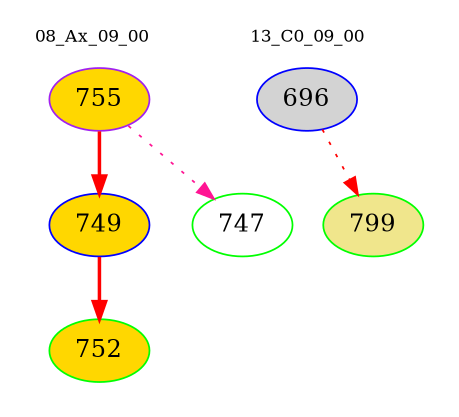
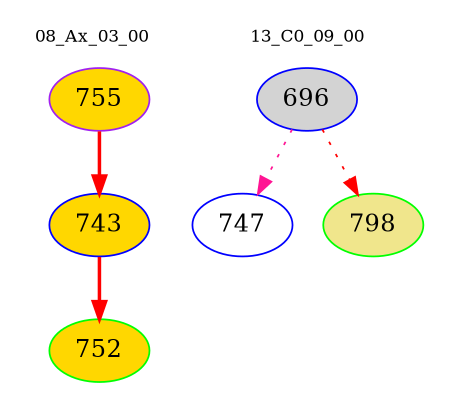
cluster "08_Ax_09_00": label "08_Ax_09_00" -> "08_Ax_03_00"
edge "755" -> "747": now "696" -> "747"
node "749": label "749" -> "743"
node "747": color green -> blue
node "799": label "799" -> "798"
